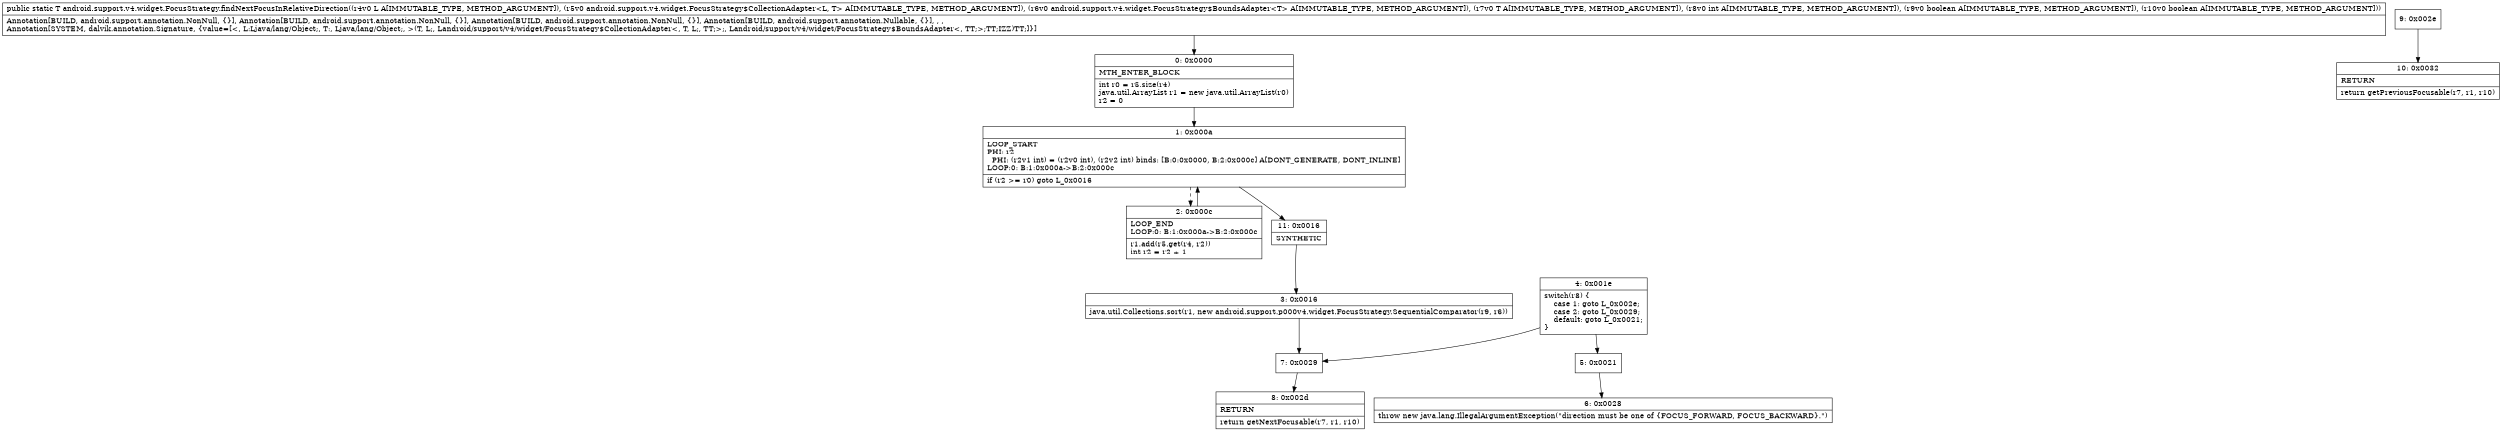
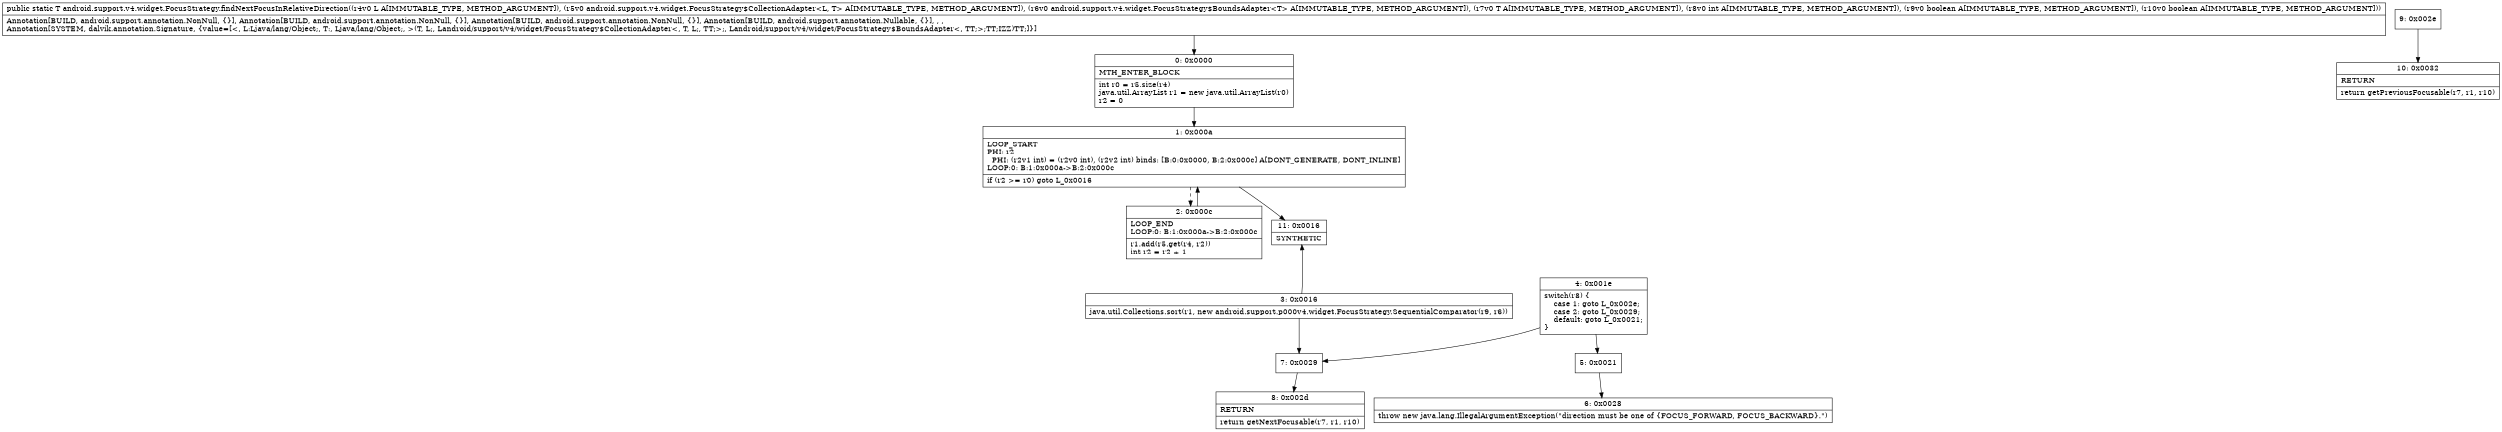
edge "11: 0x0016" -> "3: 0x0016": reversed
